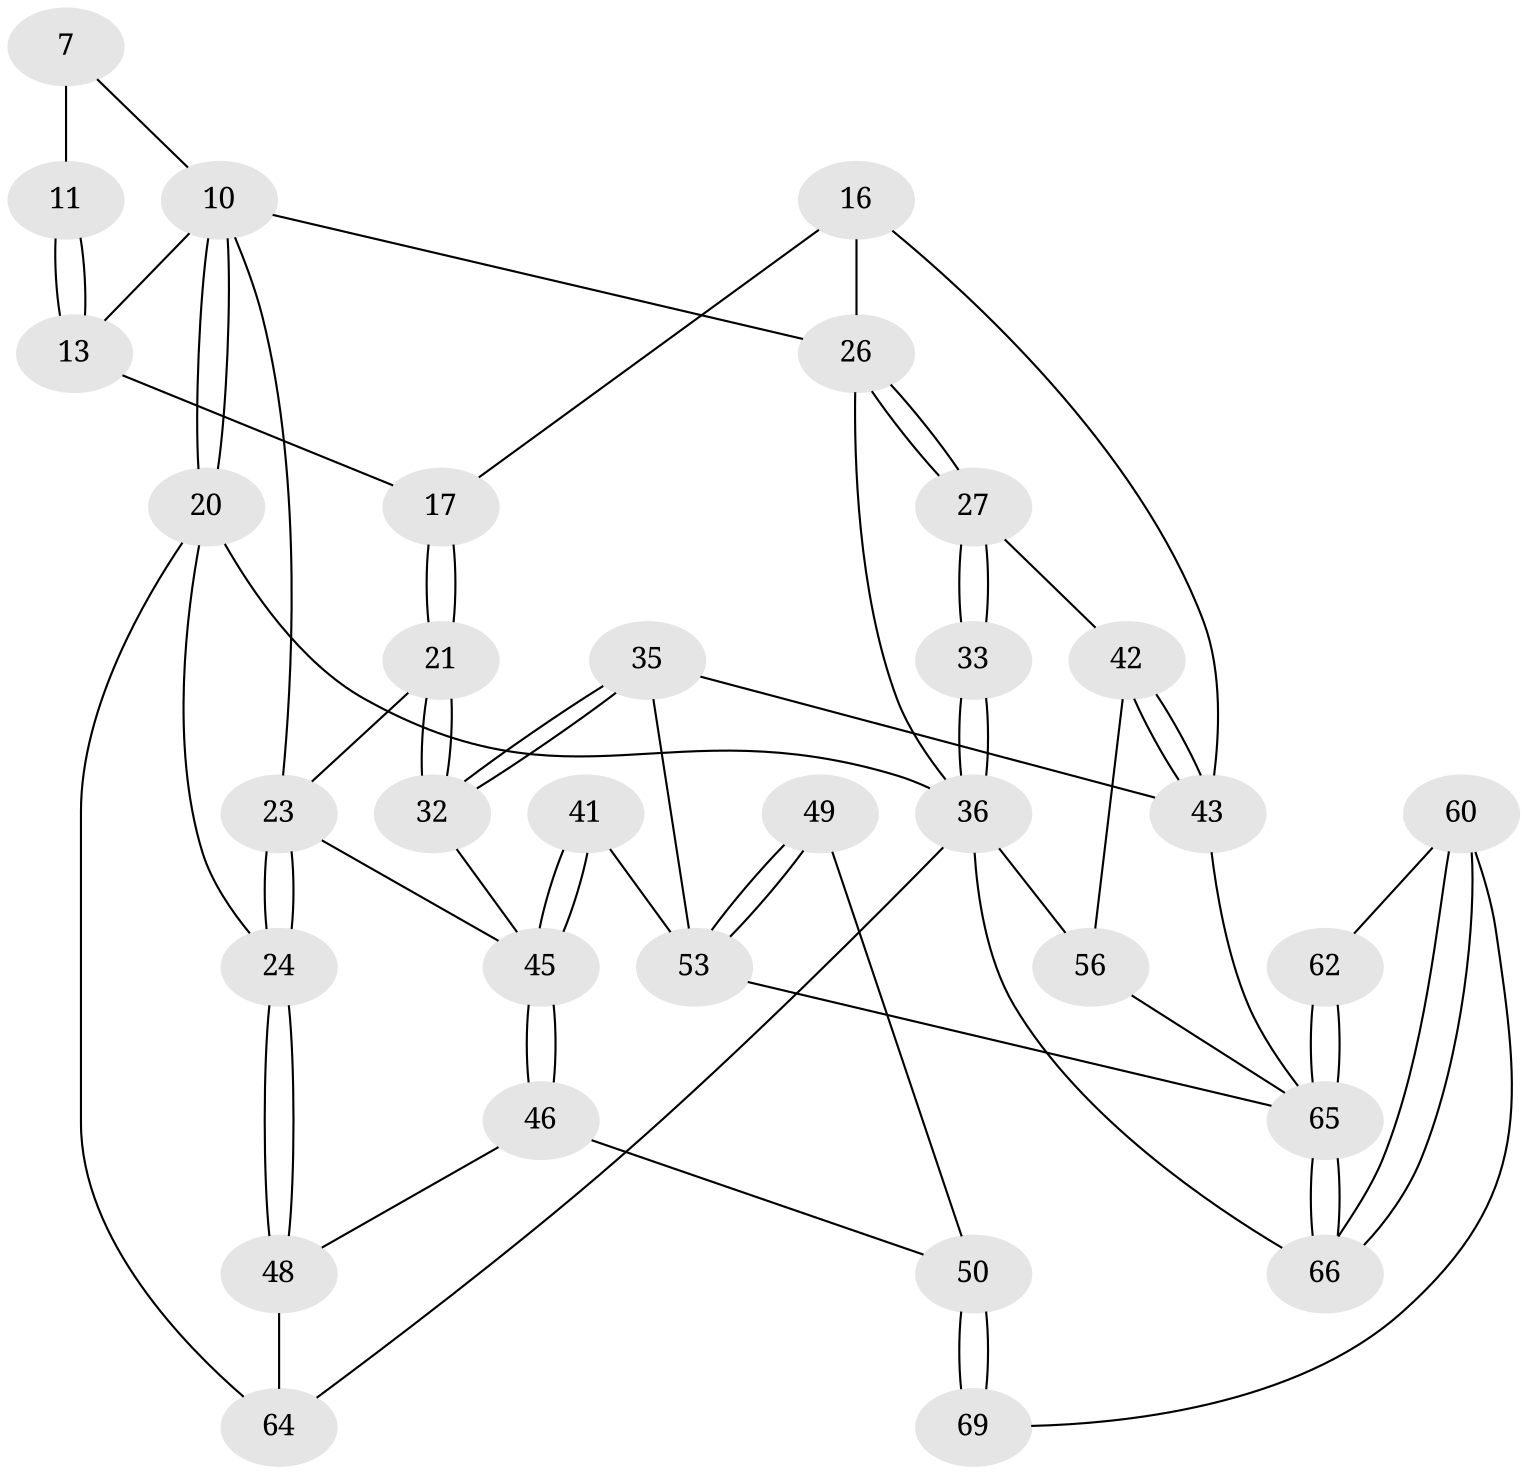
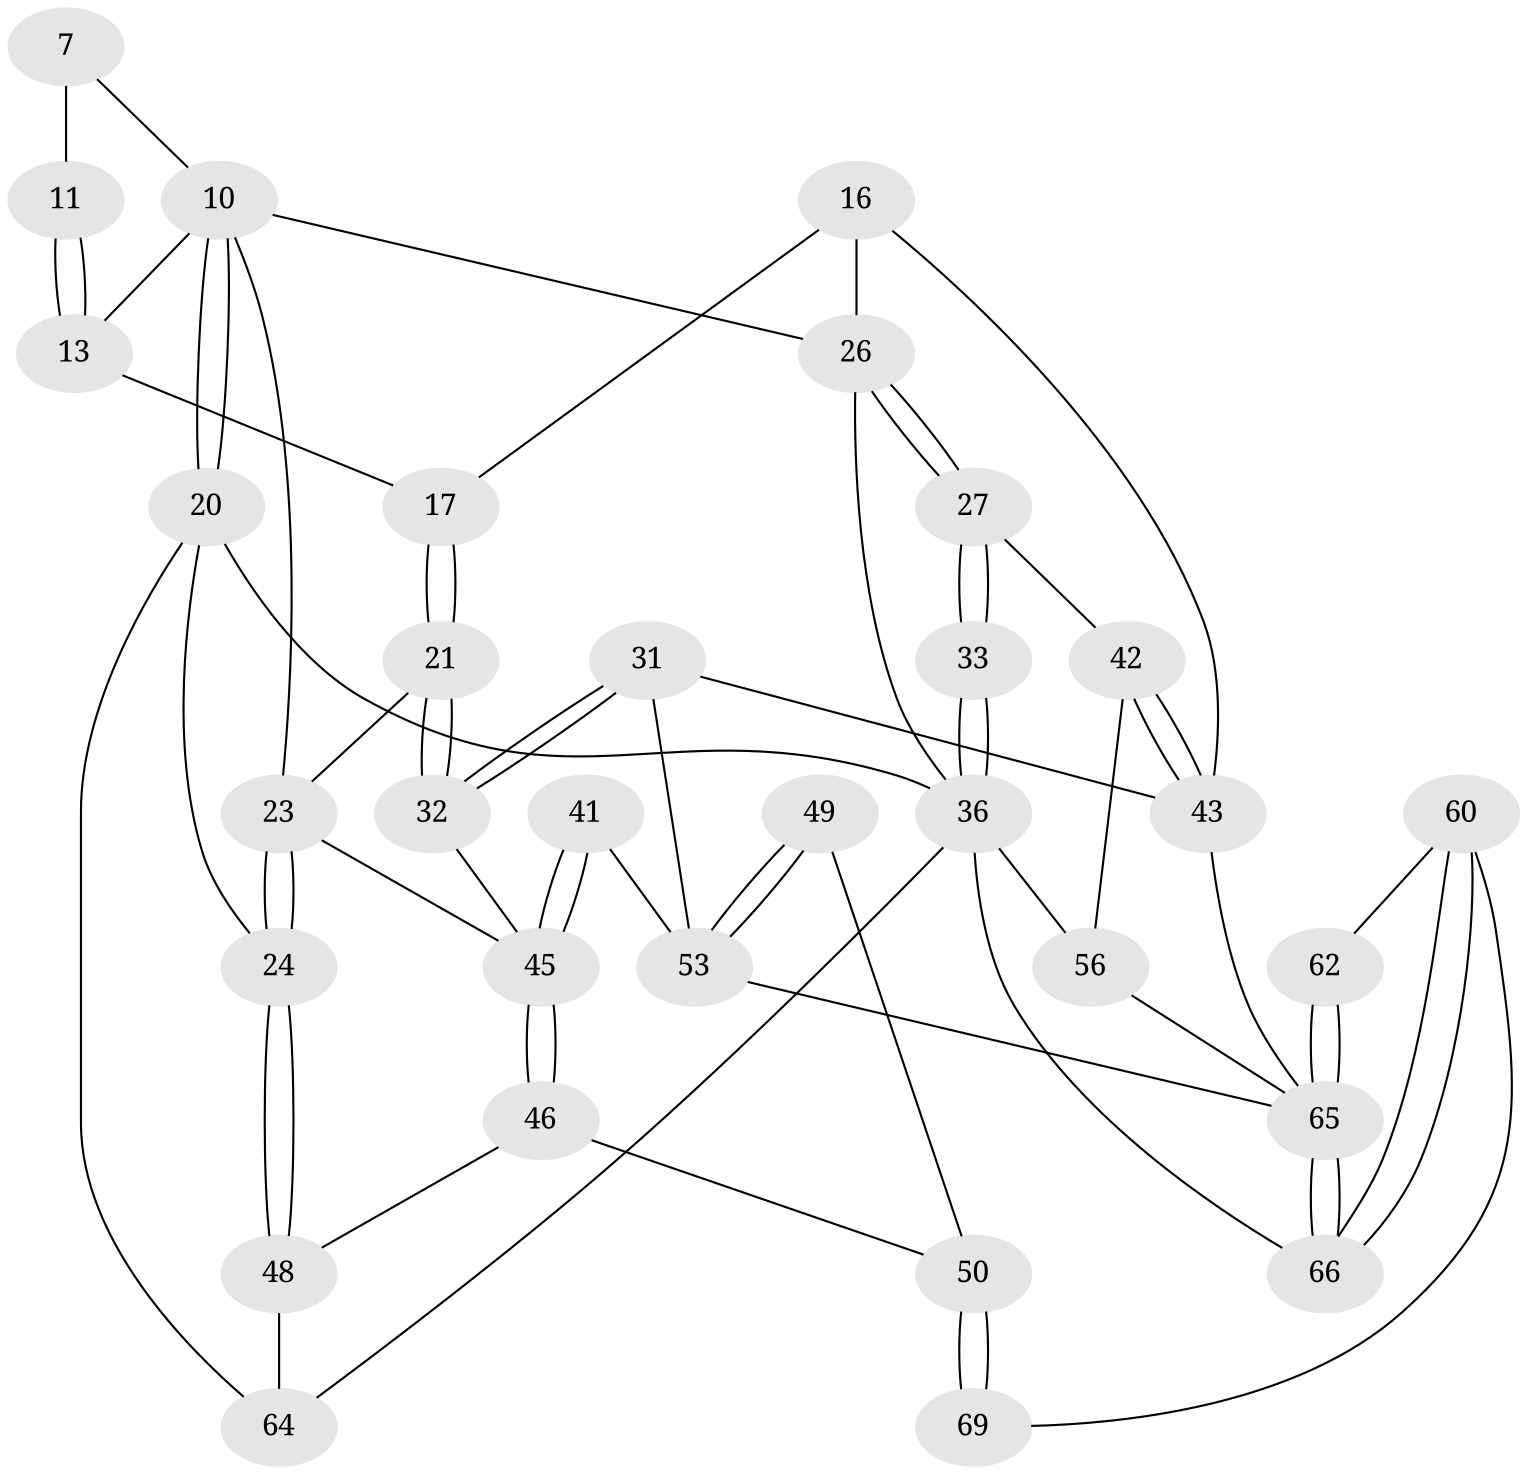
node "35": label "35" -> "31"
